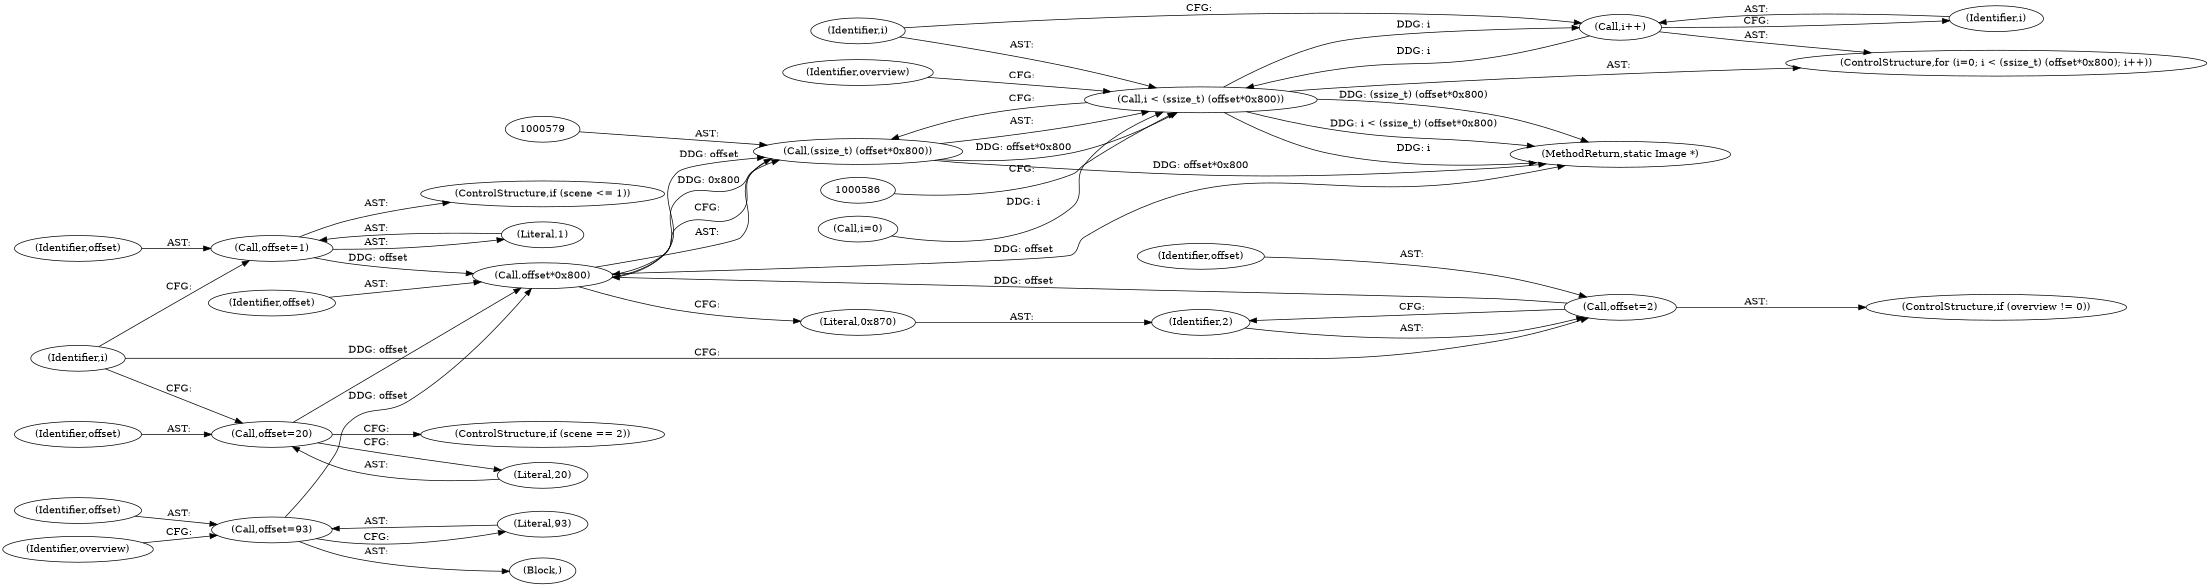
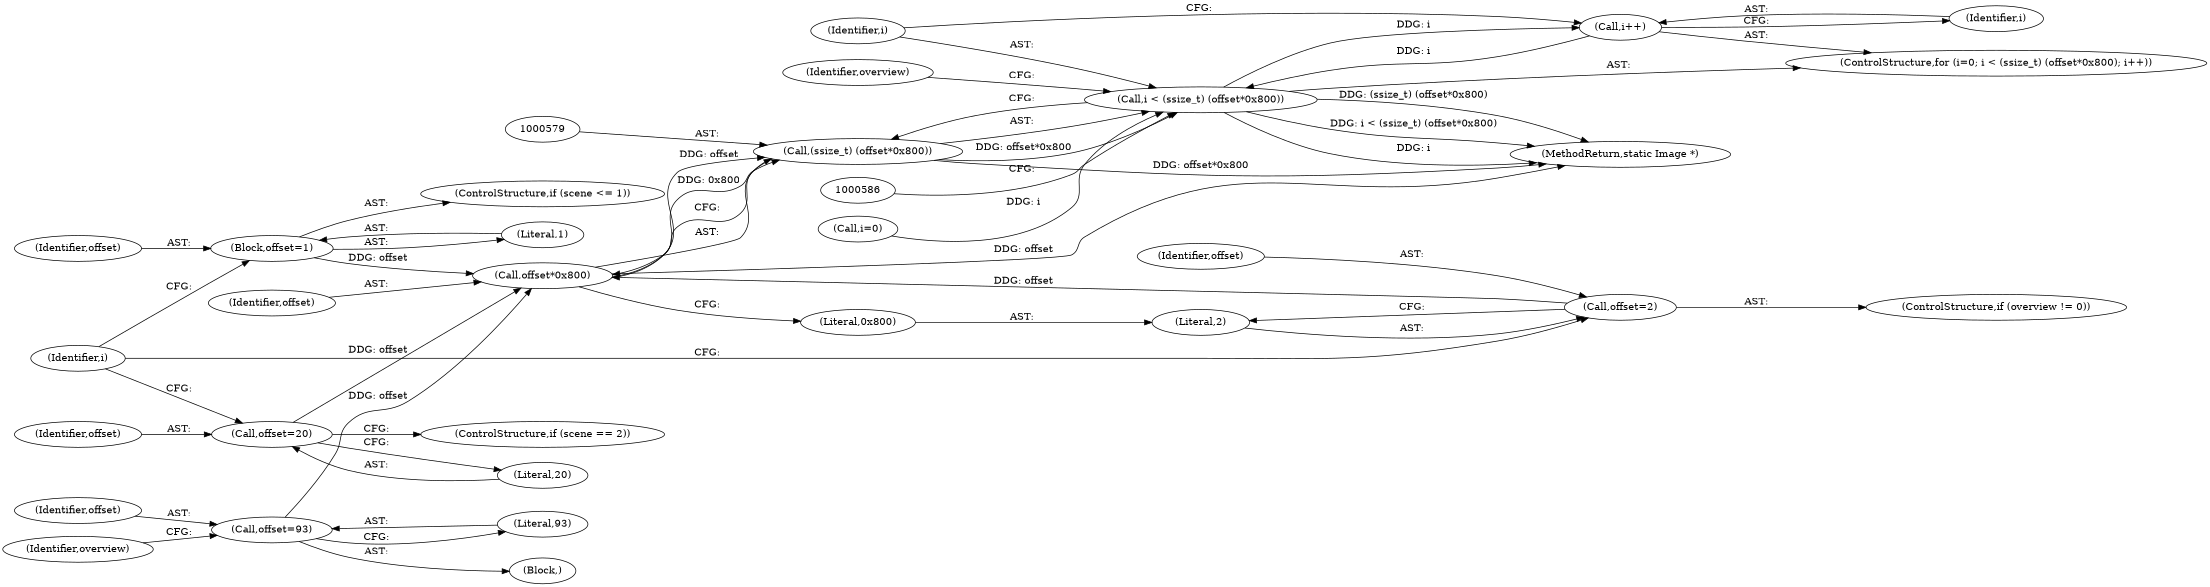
node "(Call,offset=1)": label "(Call,offset=1)" -> "(Block,offset=1)"
node "(Literal,0x870)": label "(Literal,0x870)" -> "(Literal,0x800)"
node "(Identifier,2)": label "(Identifier,2)" -> "(Literal,2)"
